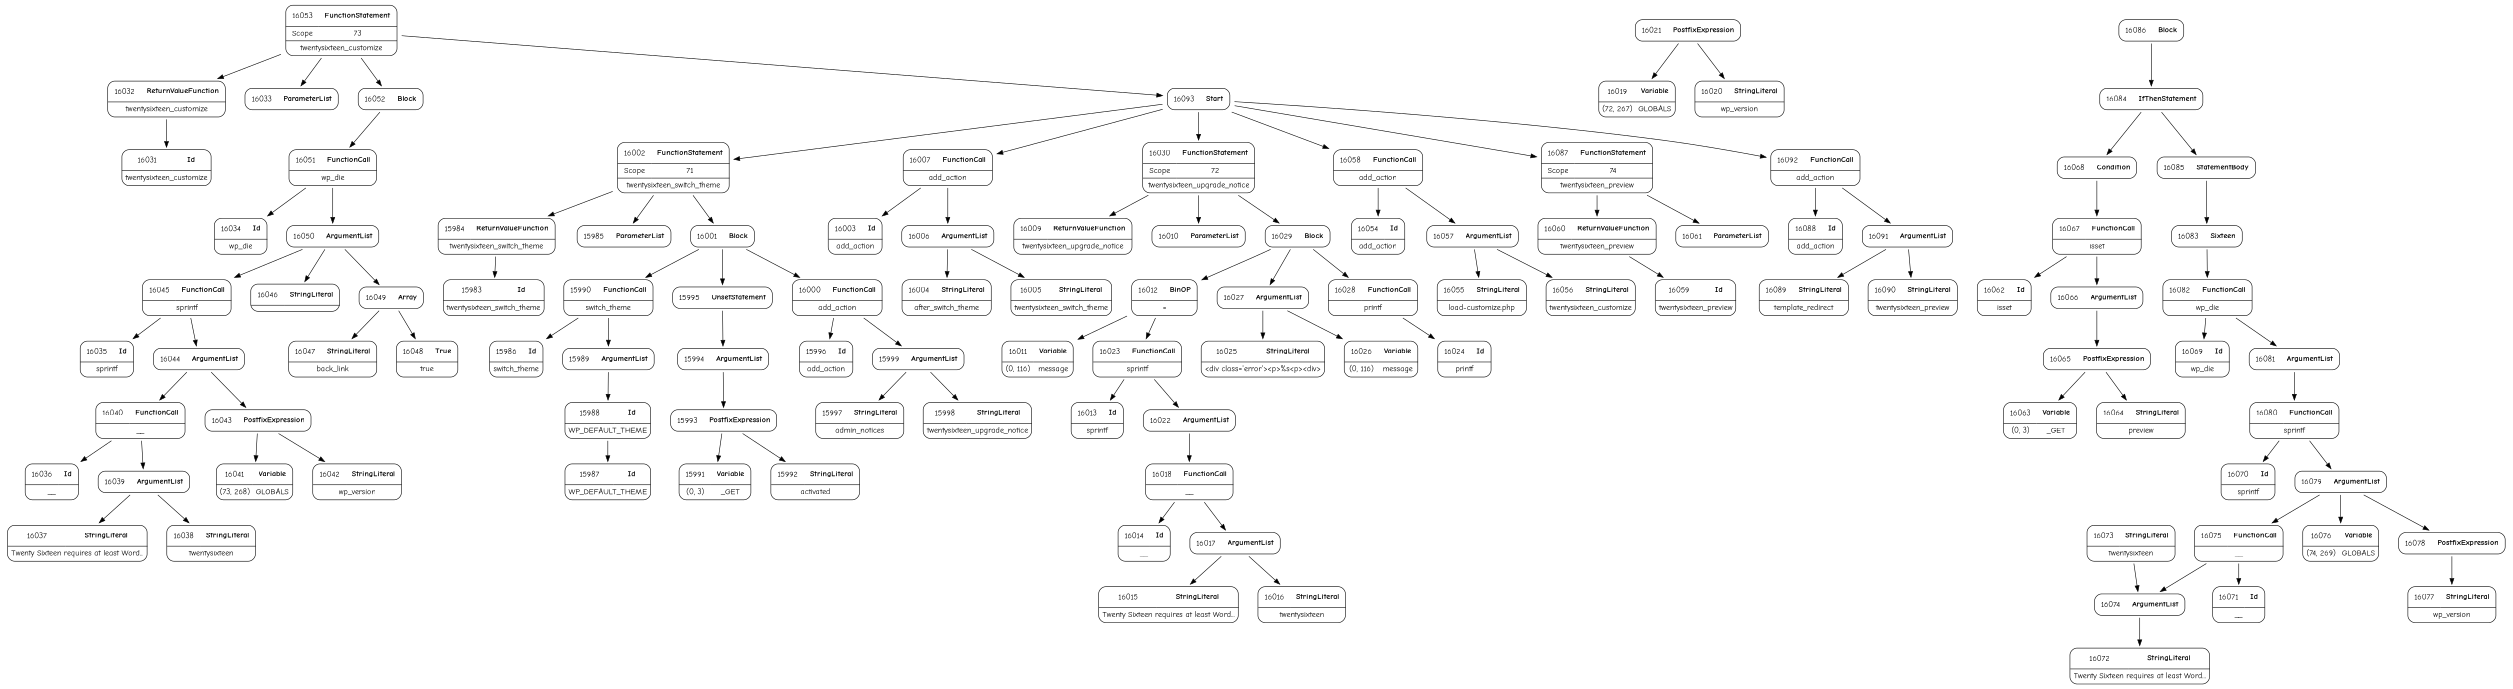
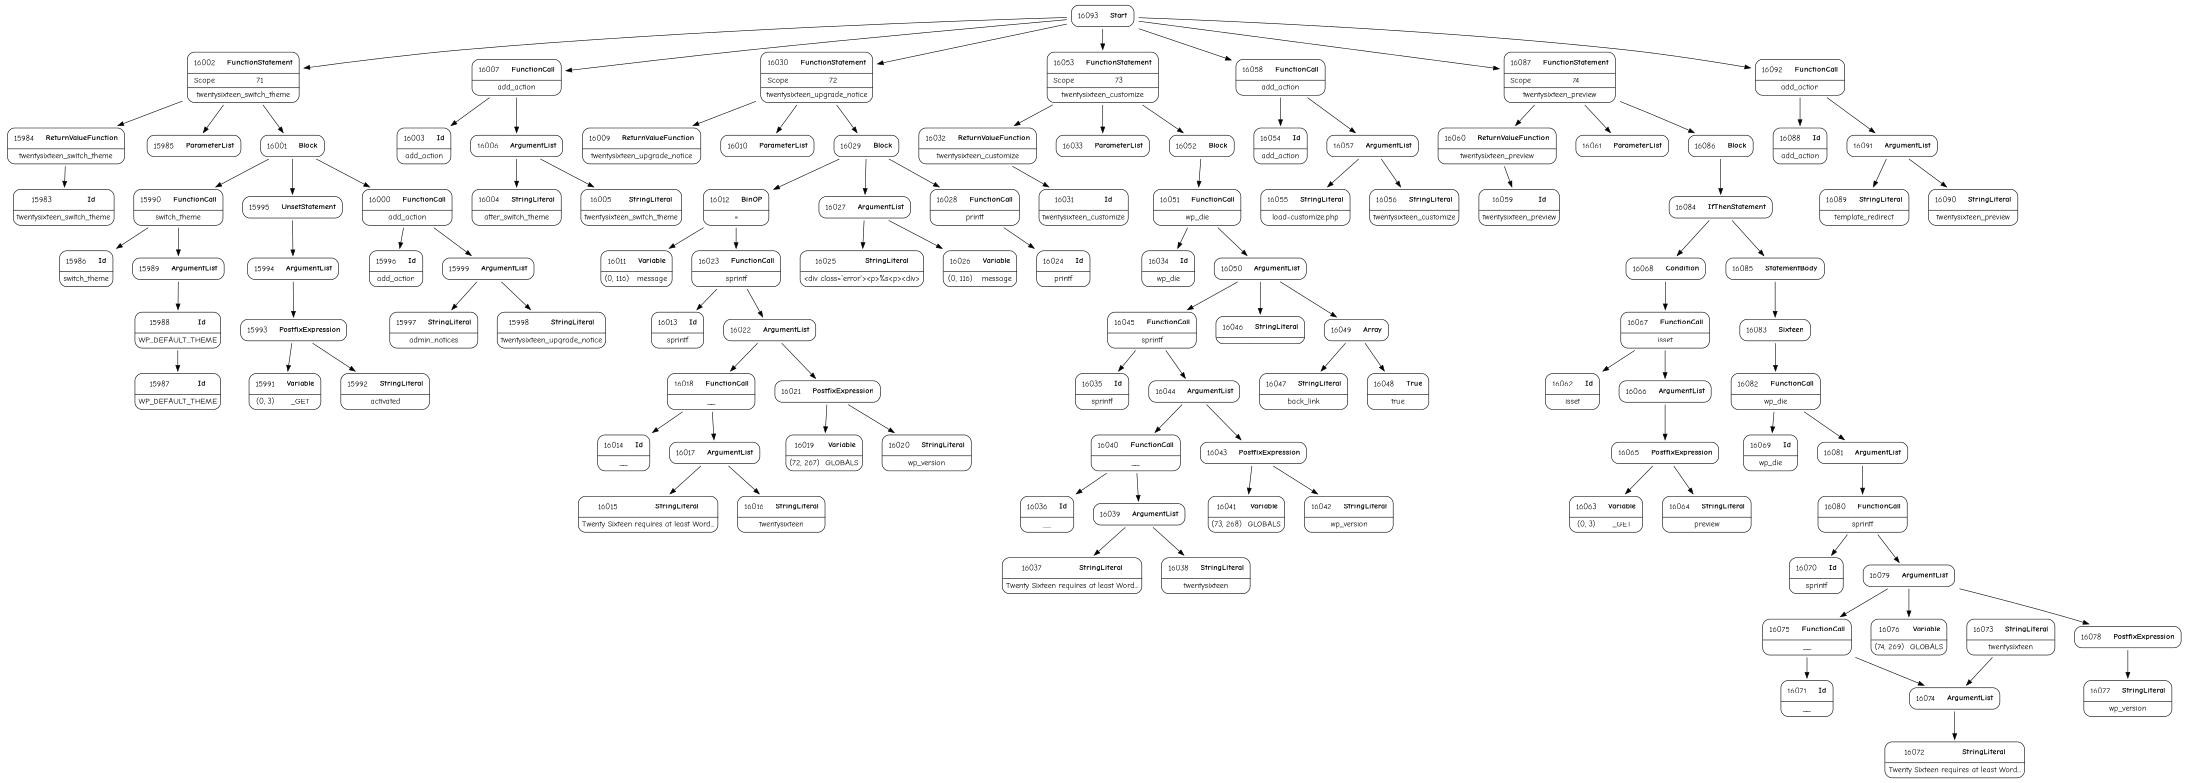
edge "16053" -> "16093": reversed
edge "16087" -> "16086": added
edge "16022" -> "16021": added
